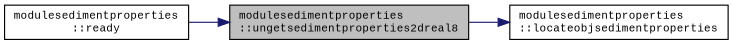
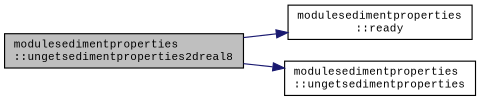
edge "modulesedimentproperties ::ready" -> "modulesedimentproperties ::ungetsedimentproperties2dreal8": reversed
node "modulesedimentproperties ::locateobjsedimentproperties": label "modulesedimentproperties ::locateobjsedimentproperties" -> "modulesedimentproperties ::ungetsedimentproperties"
